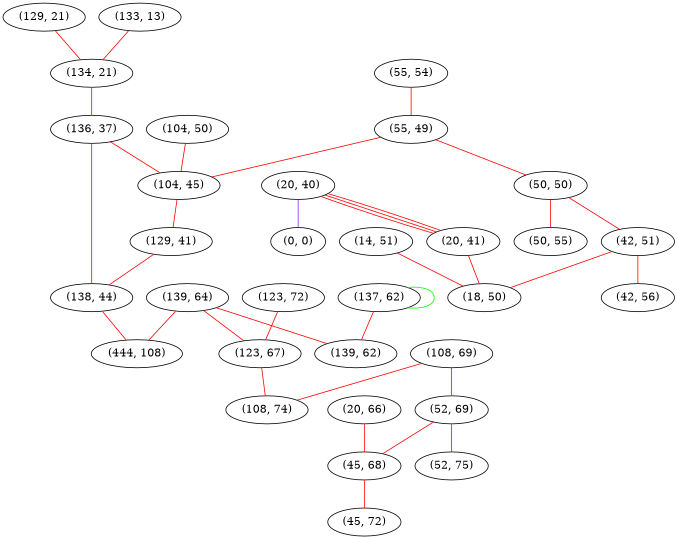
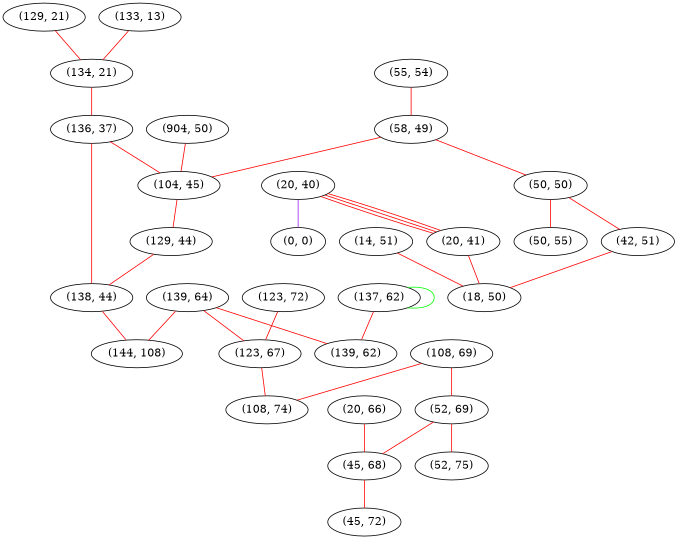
node "(104, 50)": label "(104, 50)" -> "(904, 50)"
node "(55, 49)": label "(55, 49)" -> "(58, 49)"
node "(129, 41)": label "(129, 41)" -> "(129, 44)"
node "(42, 56)": removed
node "(444, 108)": label "(444, 108)" -> "(144, 108)"
